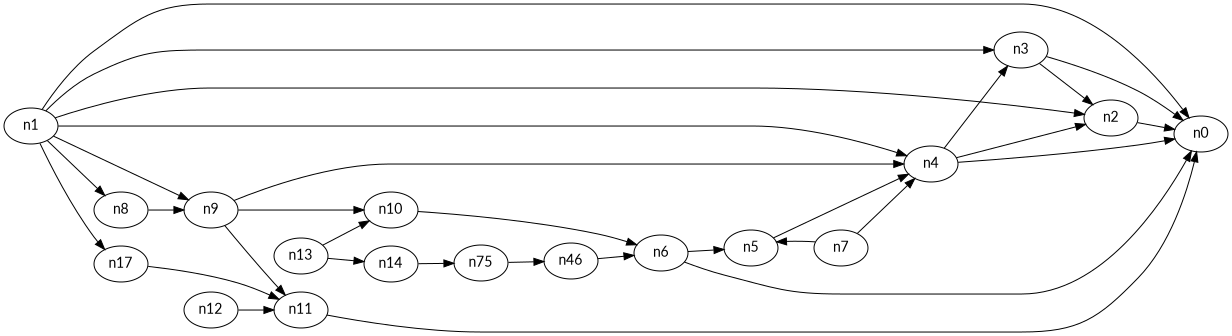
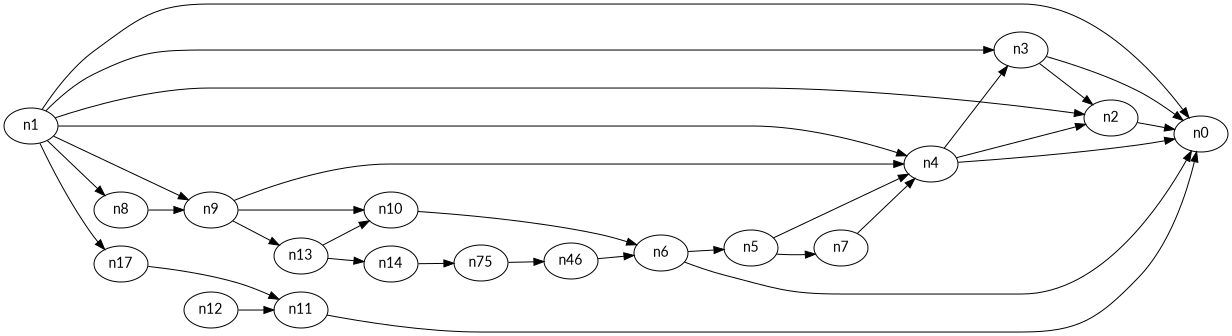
edge "n7" -> "n5": reversed
edge "n9" -> "n11": now "n9" -> "n13"
